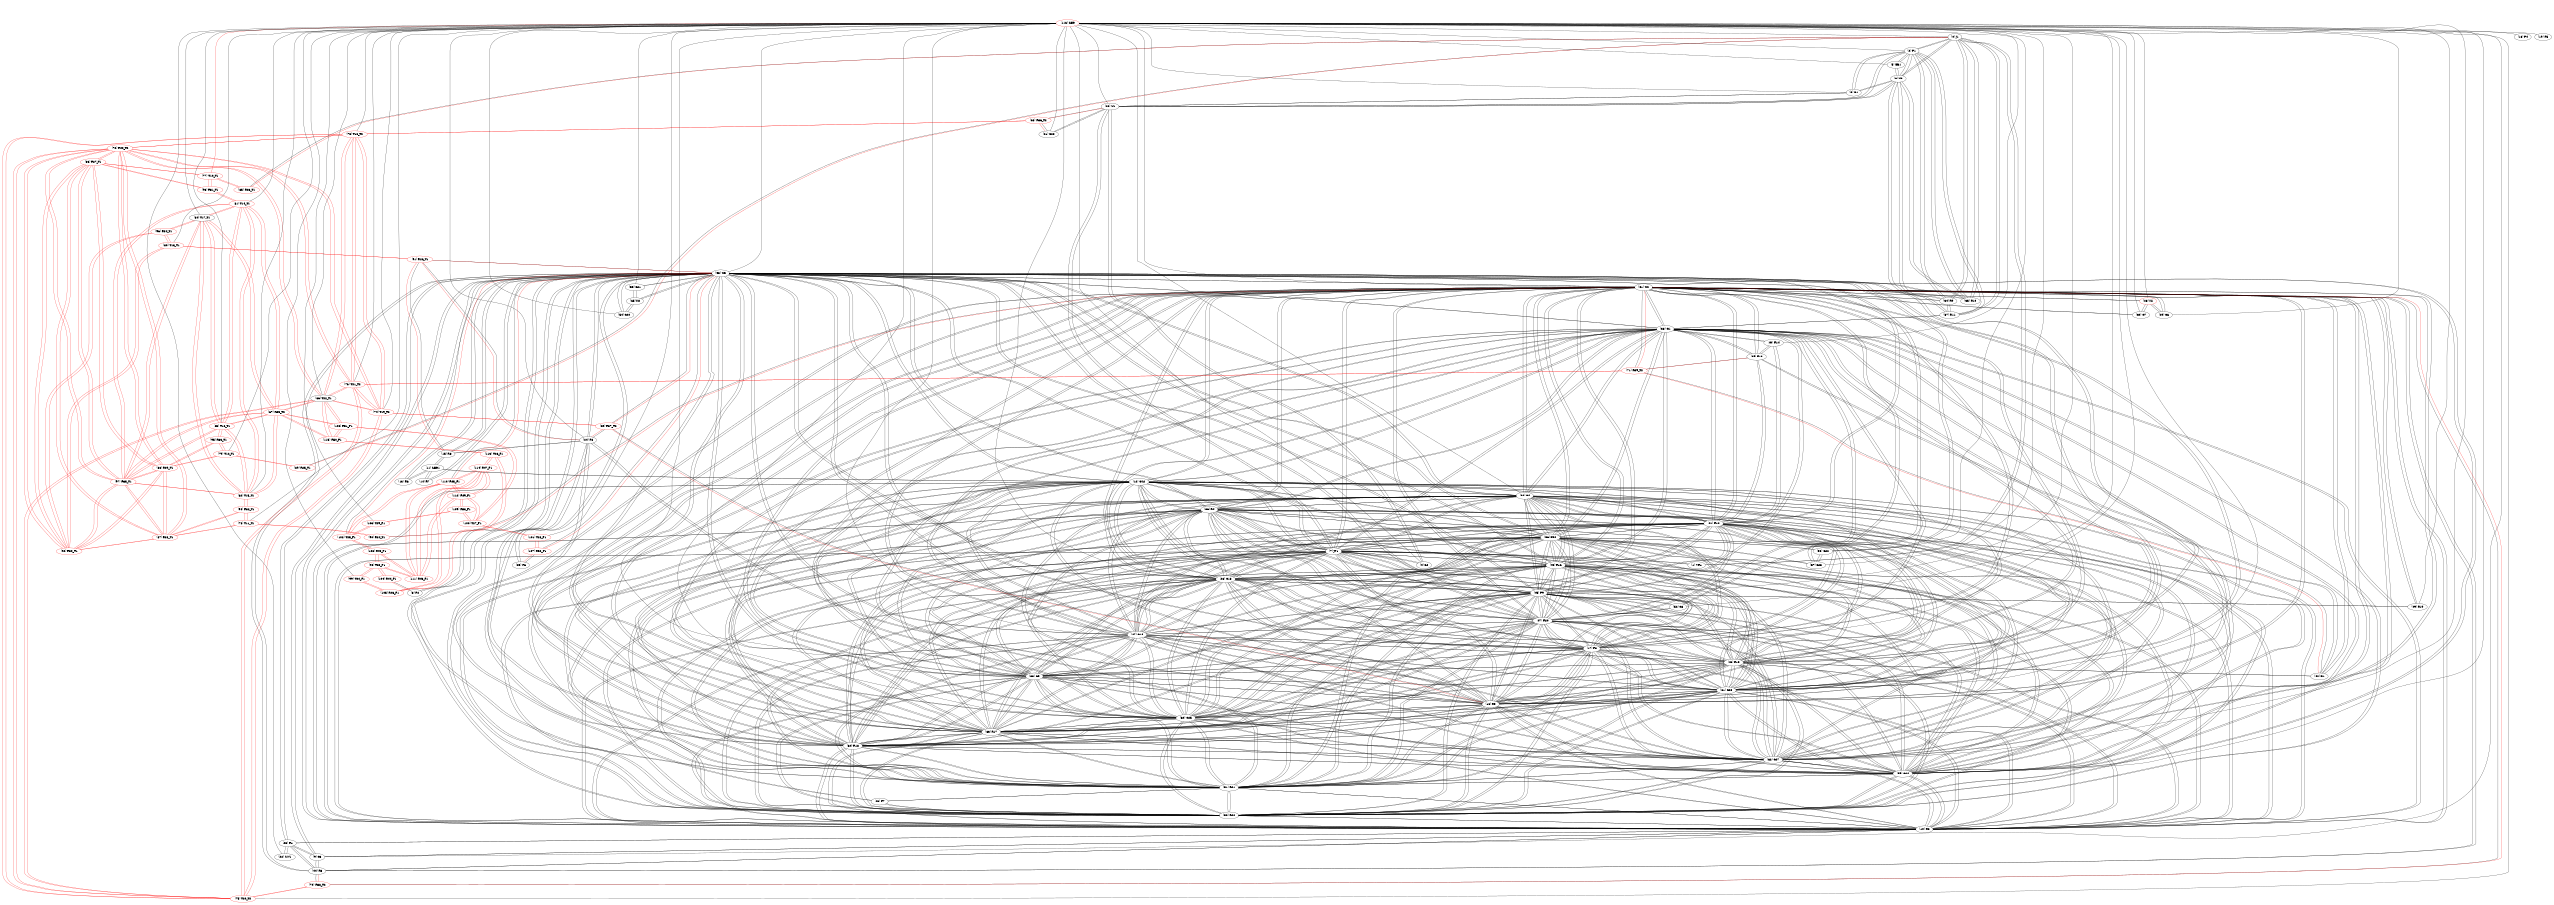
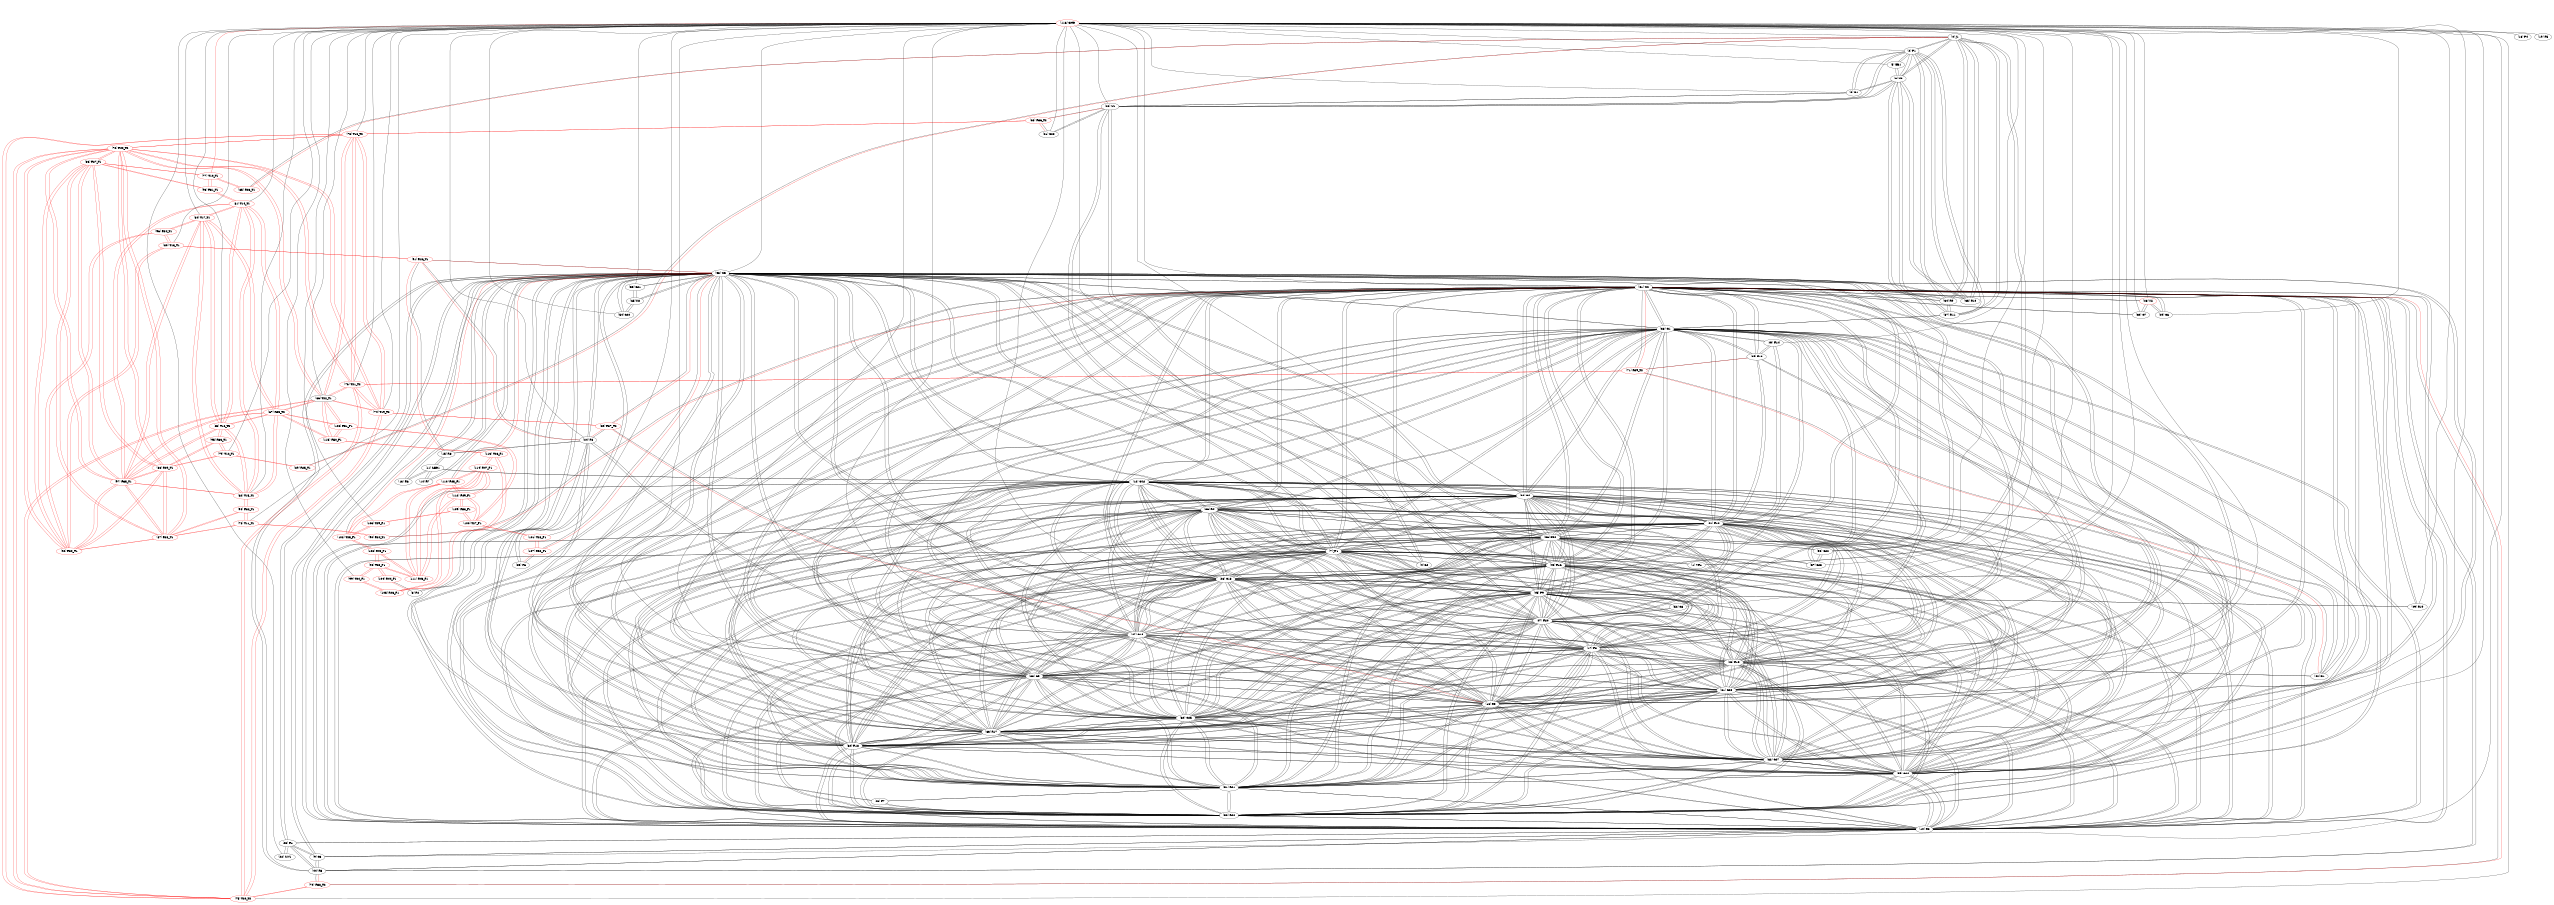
node "(116) LED": label "(116) LED" -> "(116) GND"
node "(84) T17_T1": color black -> red
node "(83) T16_T1": label "(83) T16_T1" -> "(83) T16_T3"
